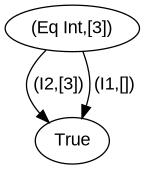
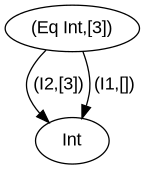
node "True": label "True" -> "Int"
